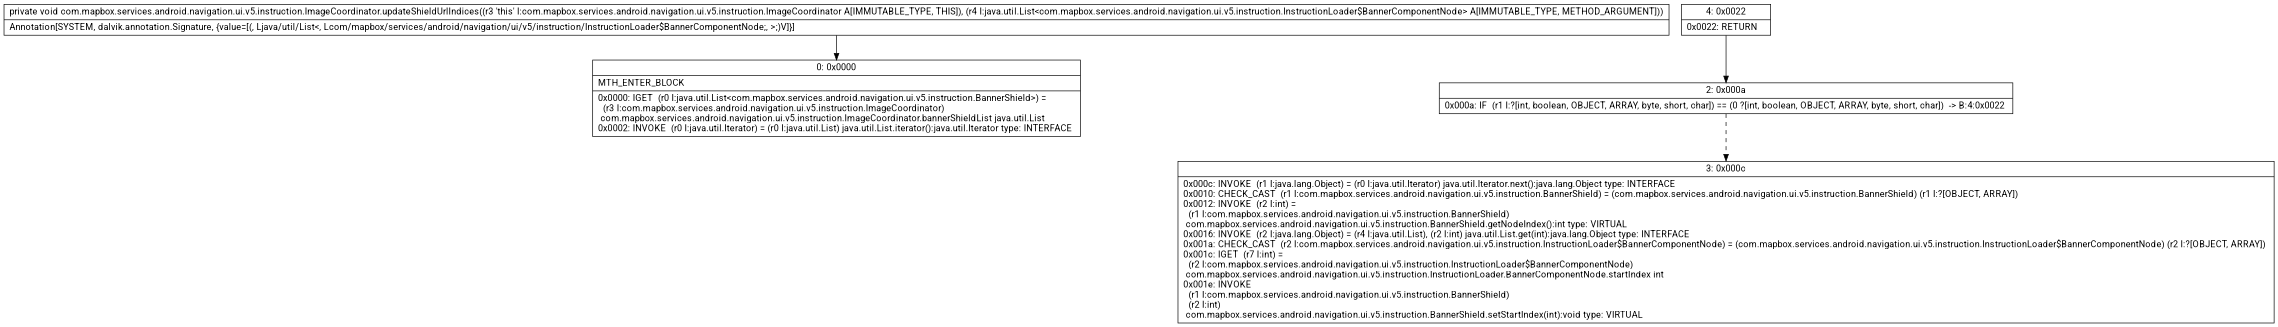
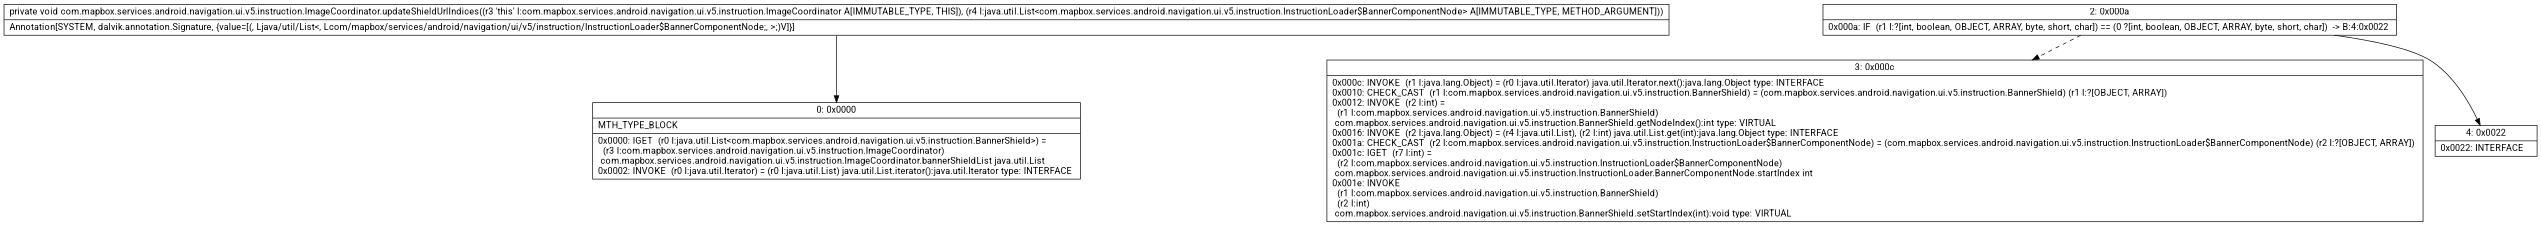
node "4: 0x0022": text "0x0022: RETURN" -> "0x0022: INTERFACE"
edge "4: 0x0022" -> "2: 0x000a": reversed
node "0: 0x0000": text "MTH_ENTER_BLOCK" -> "MTH_TYPE_BLOCK"
